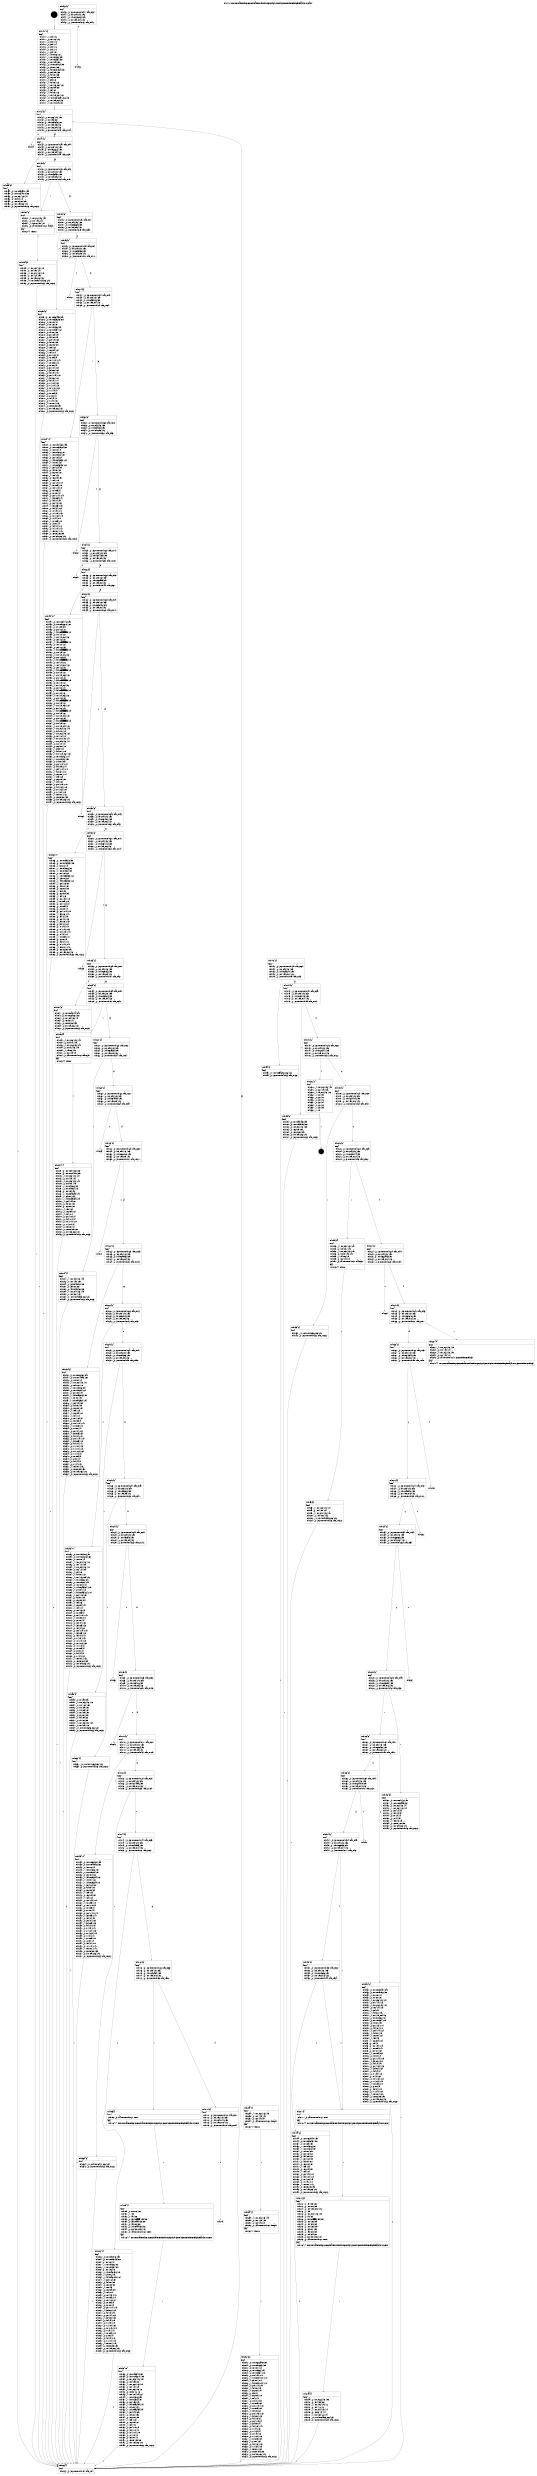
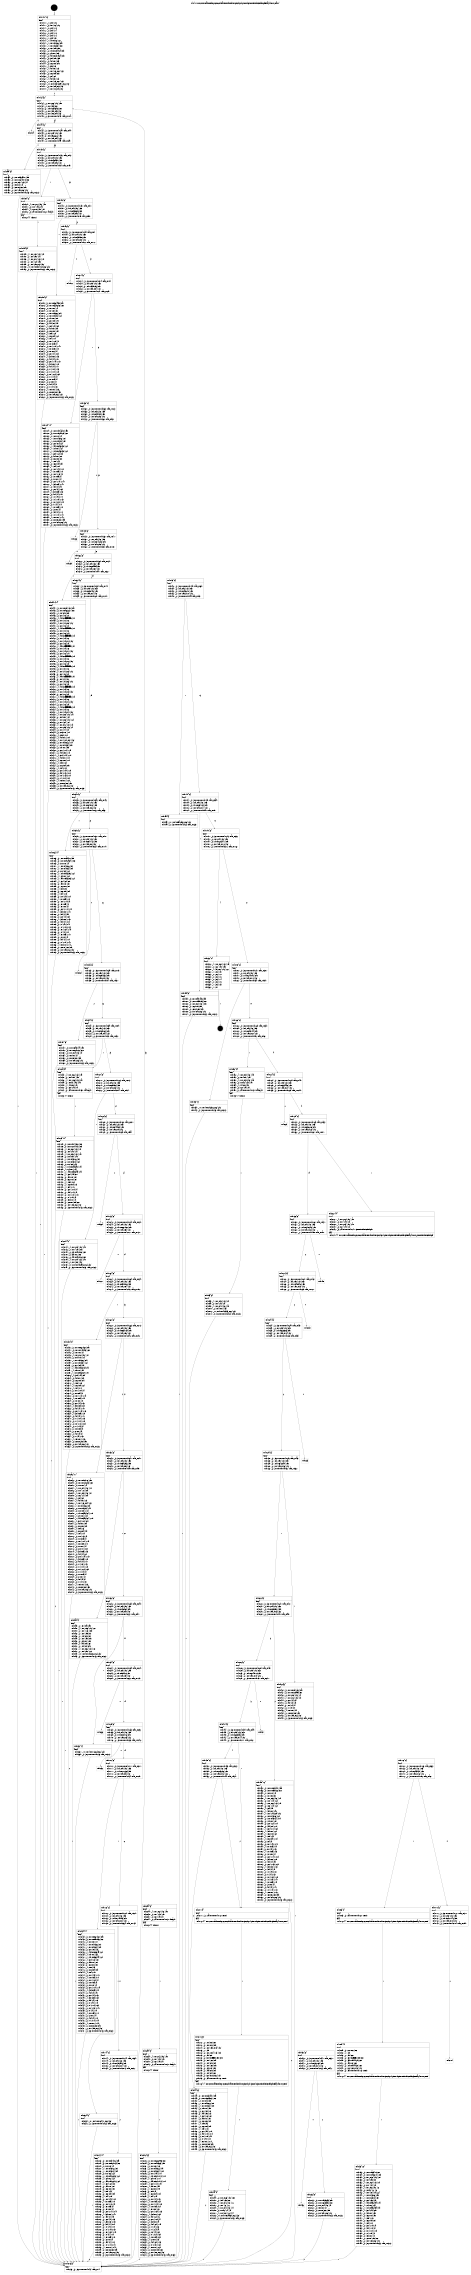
node "0x40262d": removed
edge "0x401744 [28]" -> "0x401760 [28]": removed, label "15"
node "0x402153 [30]": added
